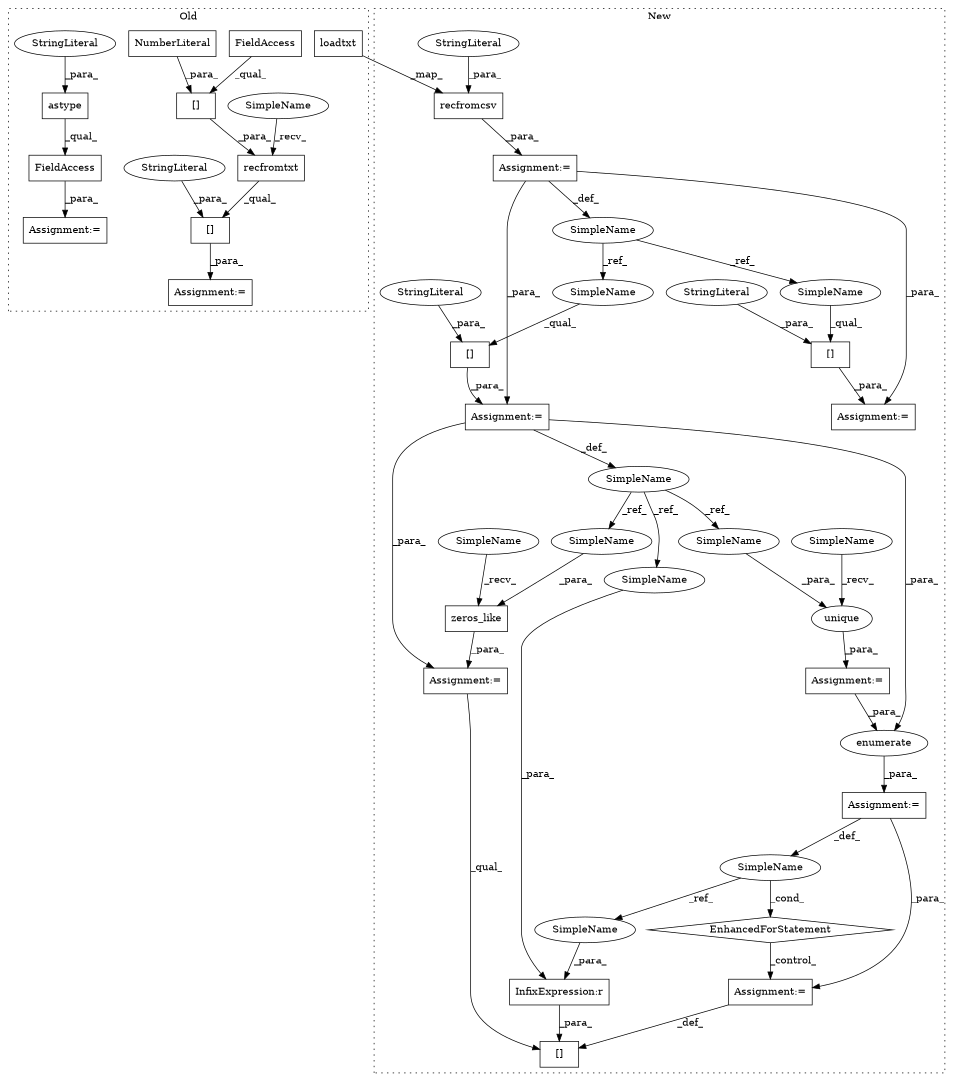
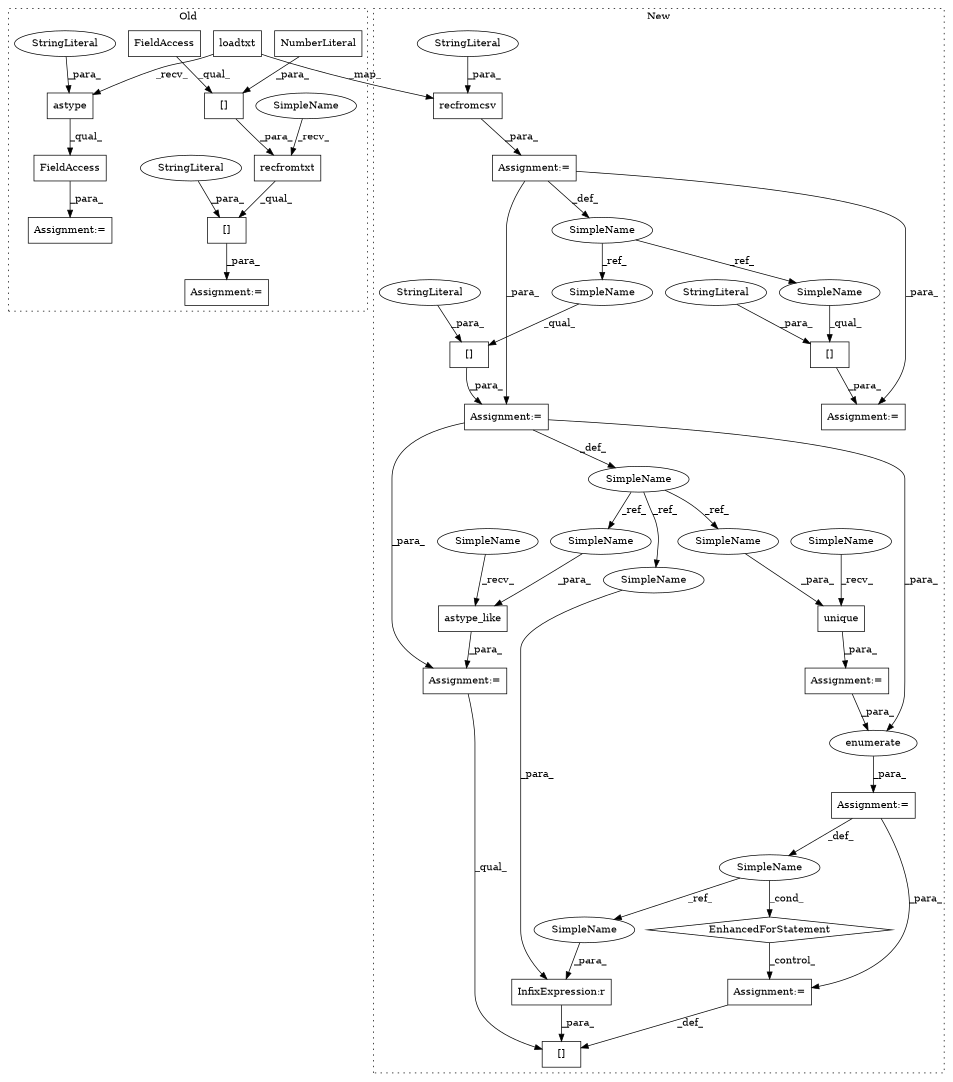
edge "loadtxt" -> "astype": added, label "_recv_"
node "zeros_like": label "zeros_like" -> "astype_like"
node "unique": shape ellipse -> box
